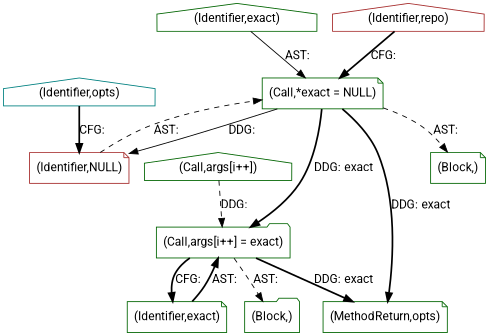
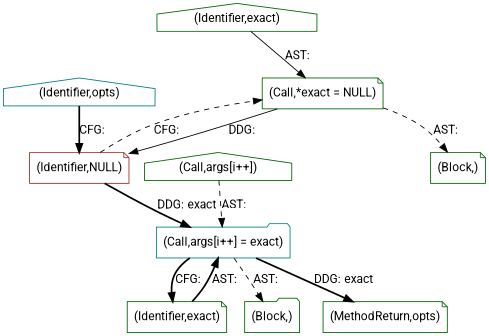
node "(Identifier,repo)": removed
edge "(Identifier,NULL)" -> "(Call,*exact = NULL)": label "AST: " -> "CFG: "
edge "(Call,*exact = NULL)" -> "(Call,args[i++] = exact)": now "(Identifier,NULL)" -> "(Call,args[i++] = exact)"
edge "(Call,*exact = NULL)" -> "(MethodReturn,opts)": removed, label "DDG: exact"
edge "(Call,args[i++])" -> "(Call,args[i++] = exact)": label "DDG: " -> "AST: "
node "(Call,args[i++] = exact)": color darkgreen -> teal
